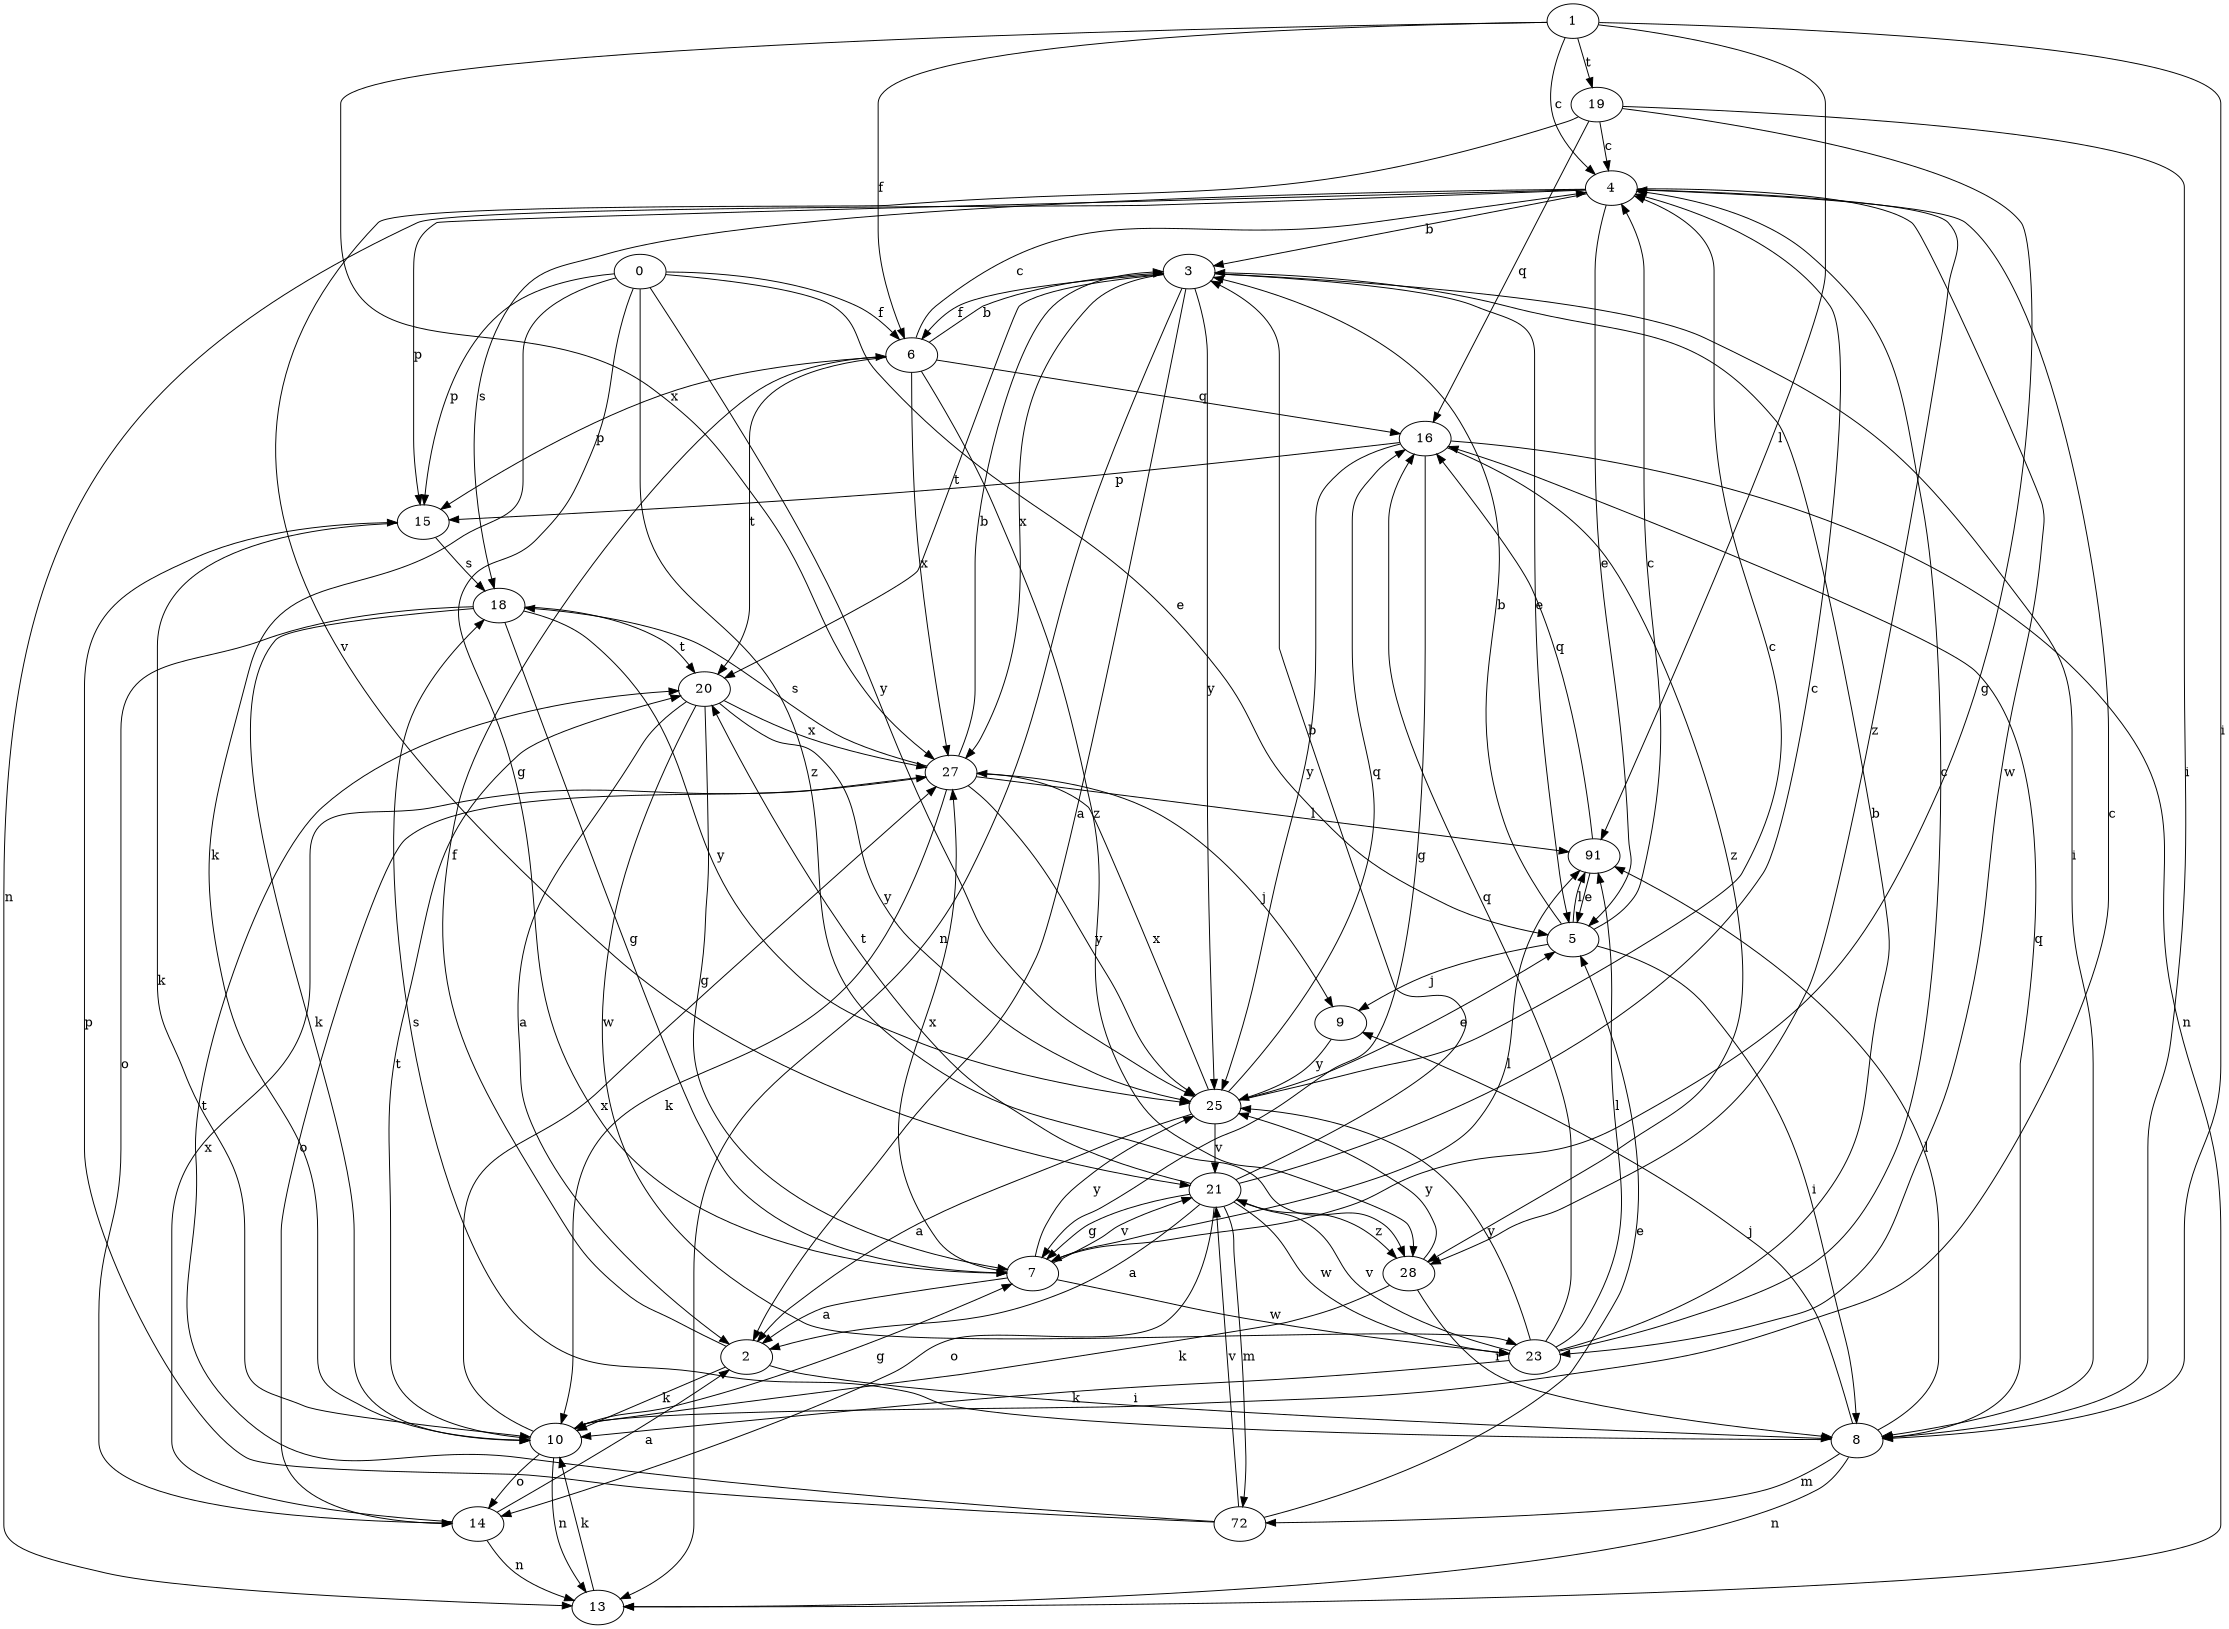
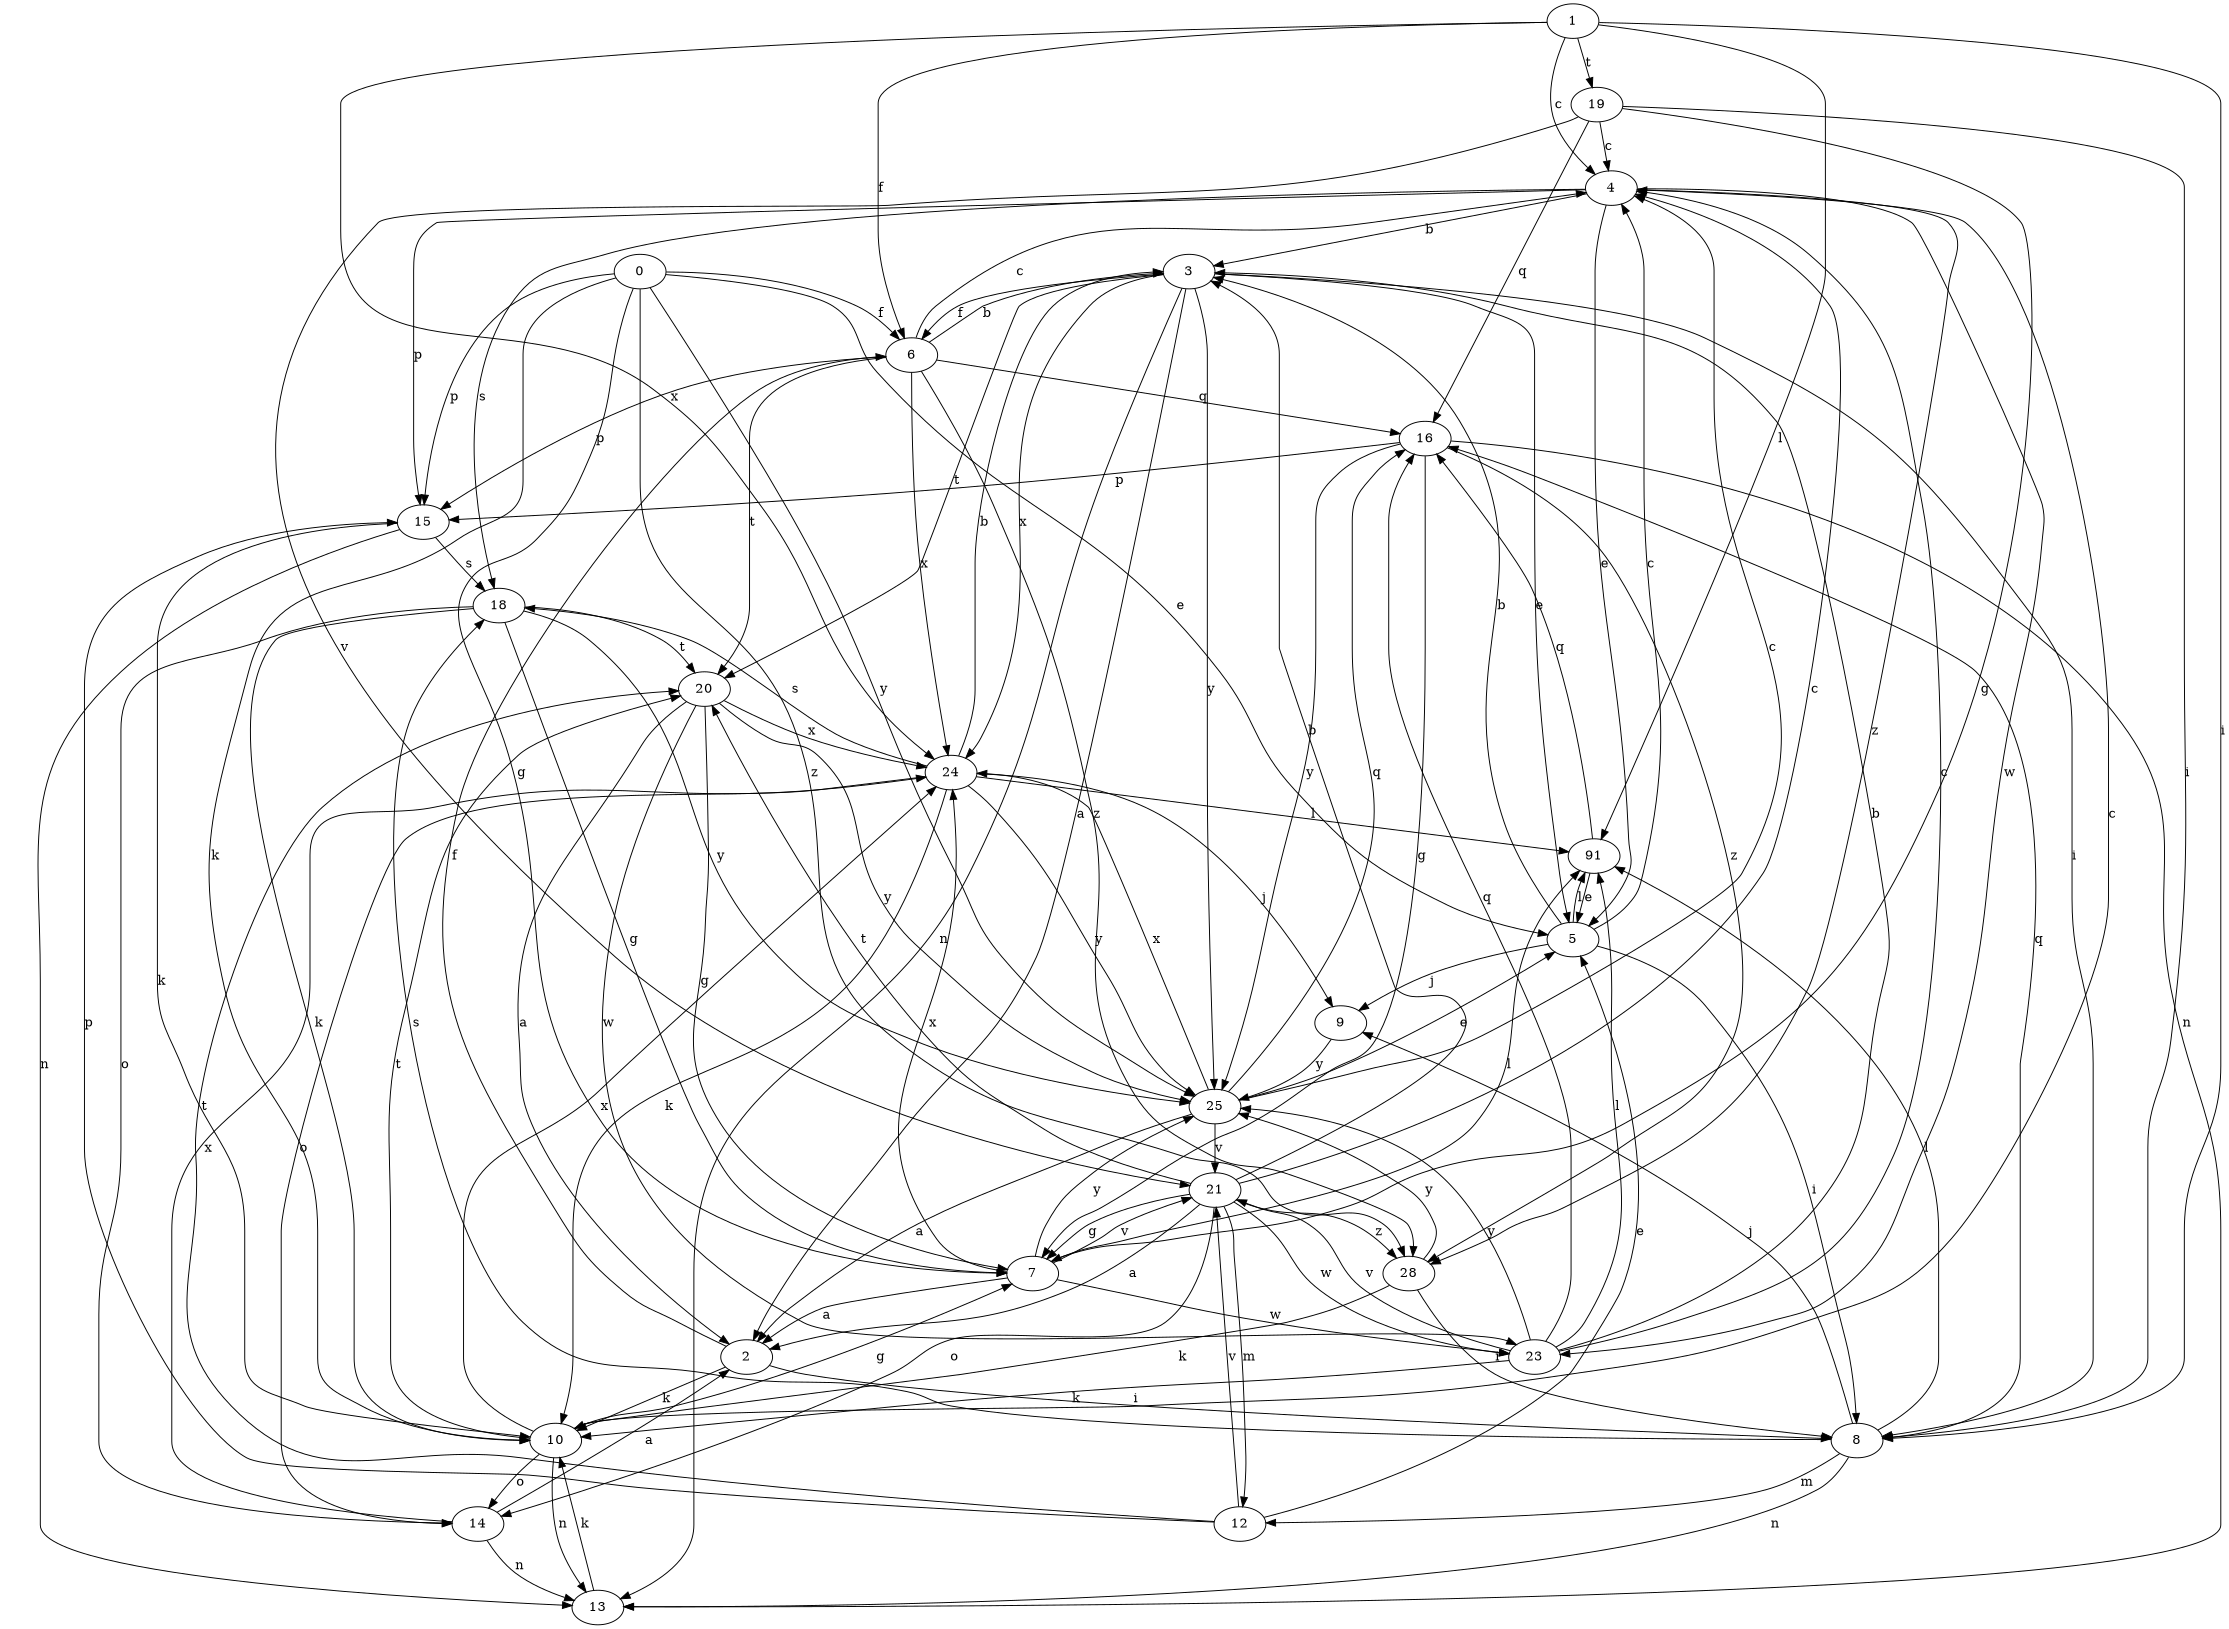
edge "4" -> "13": now "15" -> "13"
node "27": label "27" -> "24"
node "72": label "72" -> "12"
